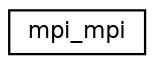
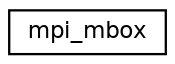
node "mpi_mpi": label "mpi_mpi" -> "mpi_mbox"
